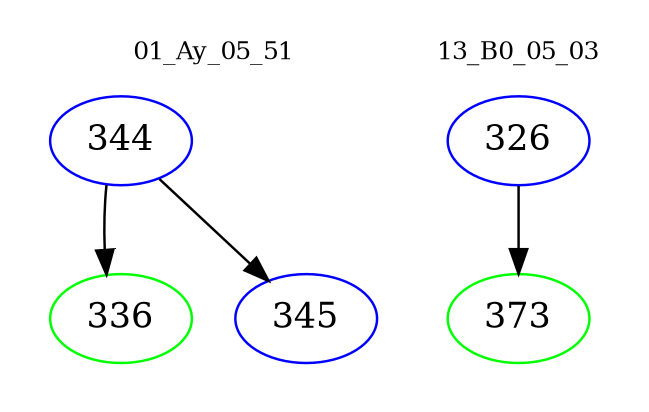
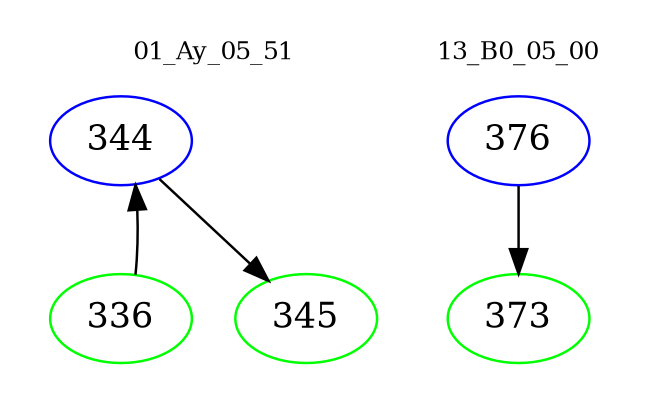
cluster "13_B0_05_03": label "13_B0_05_03" -> "13_B0_05_00"
node "326": label "326" -> "376"
edge "344" -> "336": reversed
node "345": color blue -> green
